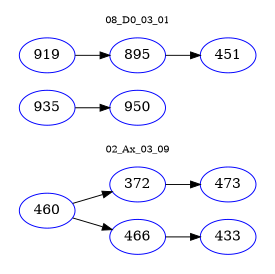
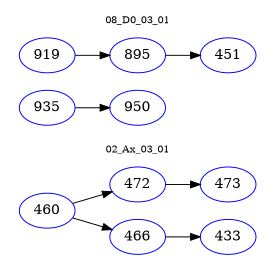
cluster "02_Ax_03_09": label "02_Ax_03_09" -> "02_Ax_03_01"
node "372": label "372" -> "472"
